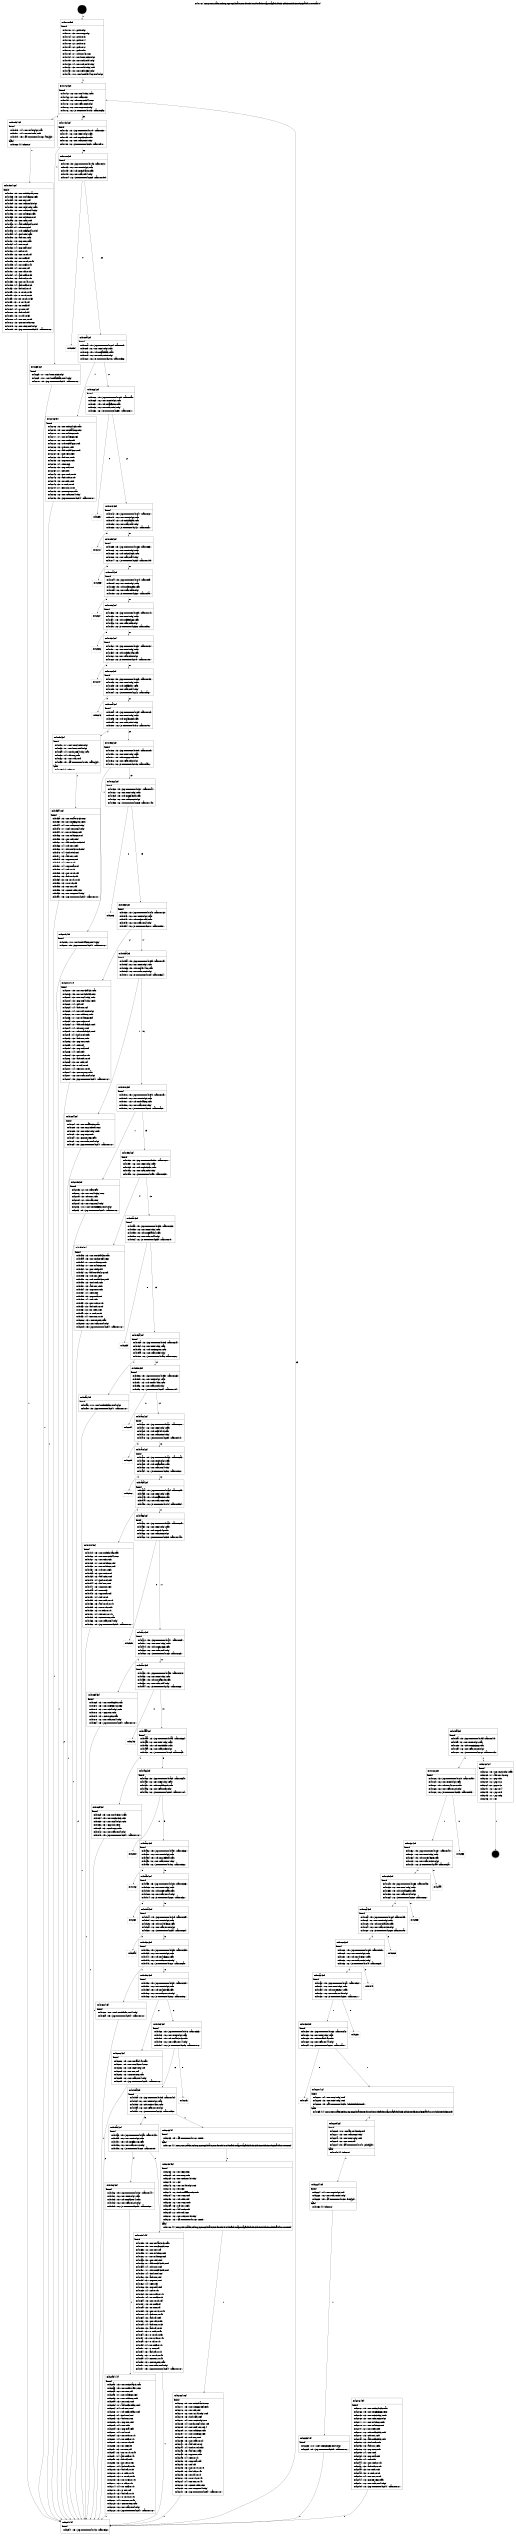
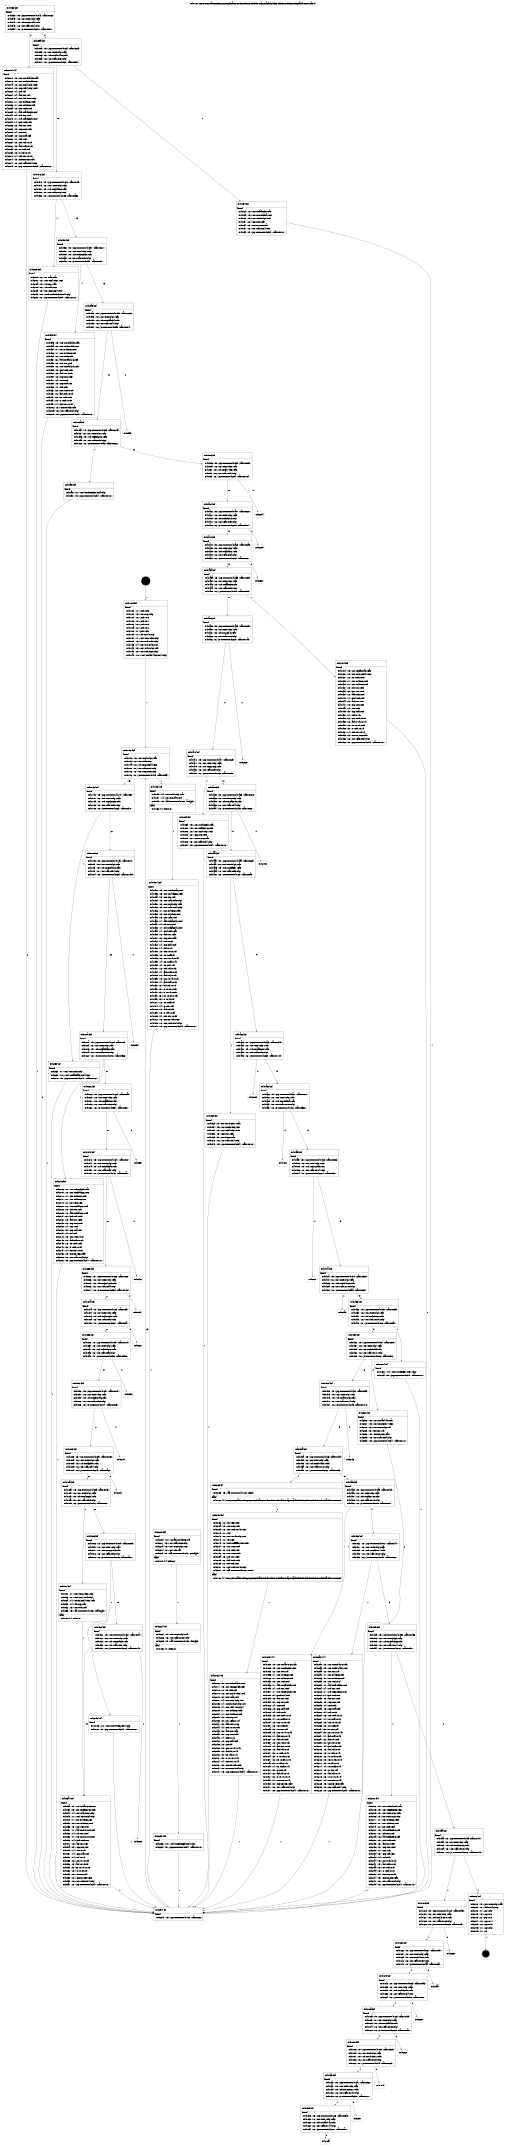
edge "0x401922 [28]" -> "0x40193e [28]": now "0x401922 [28]" -> "0x401f3a [108]"
node "0x401bde [28]": added
node "0x402201 [12]": removed
